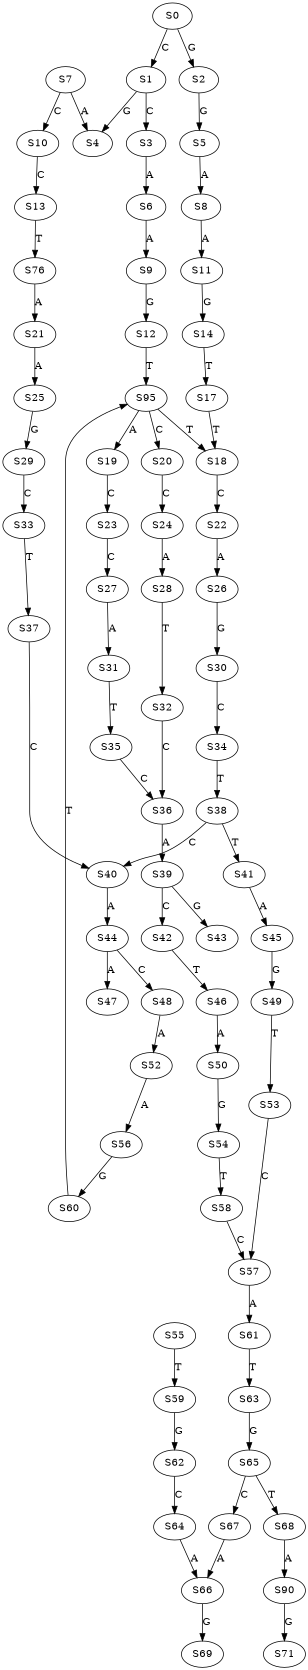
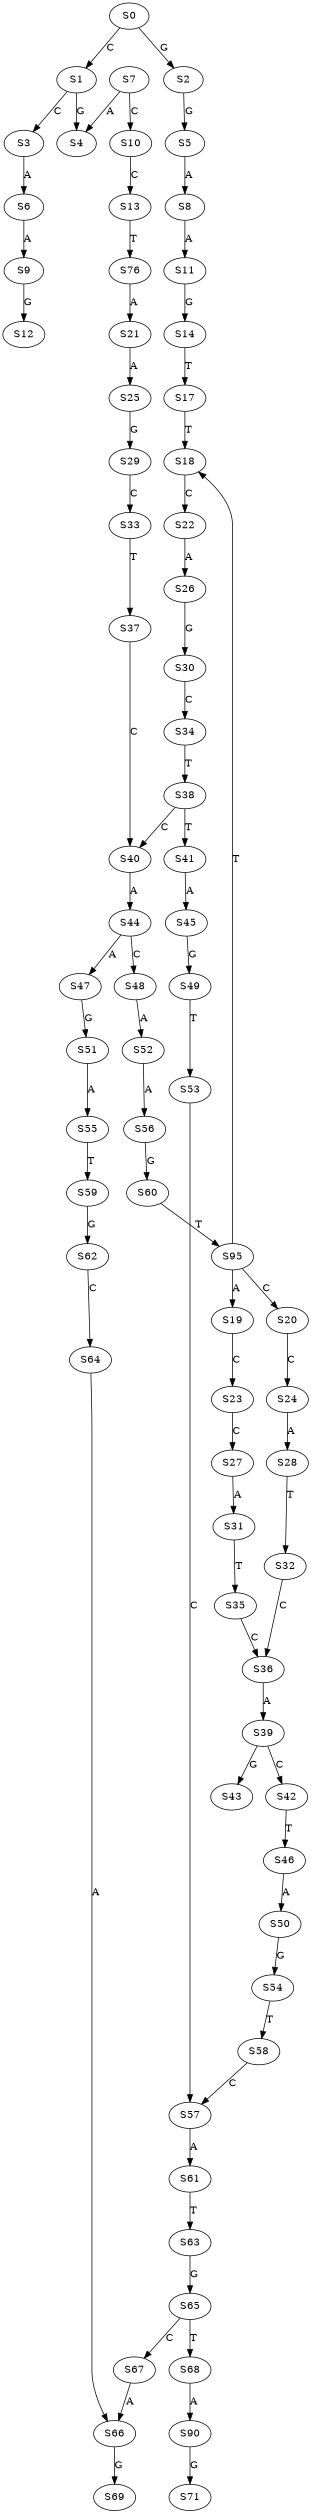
edge "S12" -> "S95": removed, label "T"
node "S51": added
